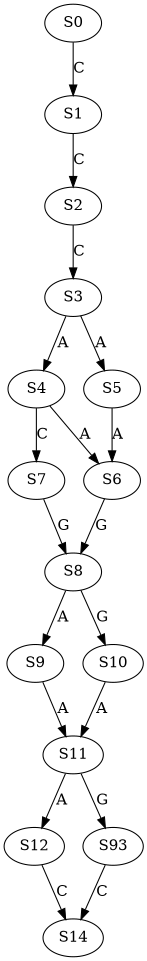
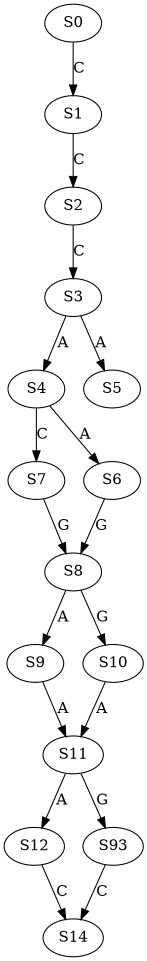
edge "S5" -> "S6": removed, label "A"
